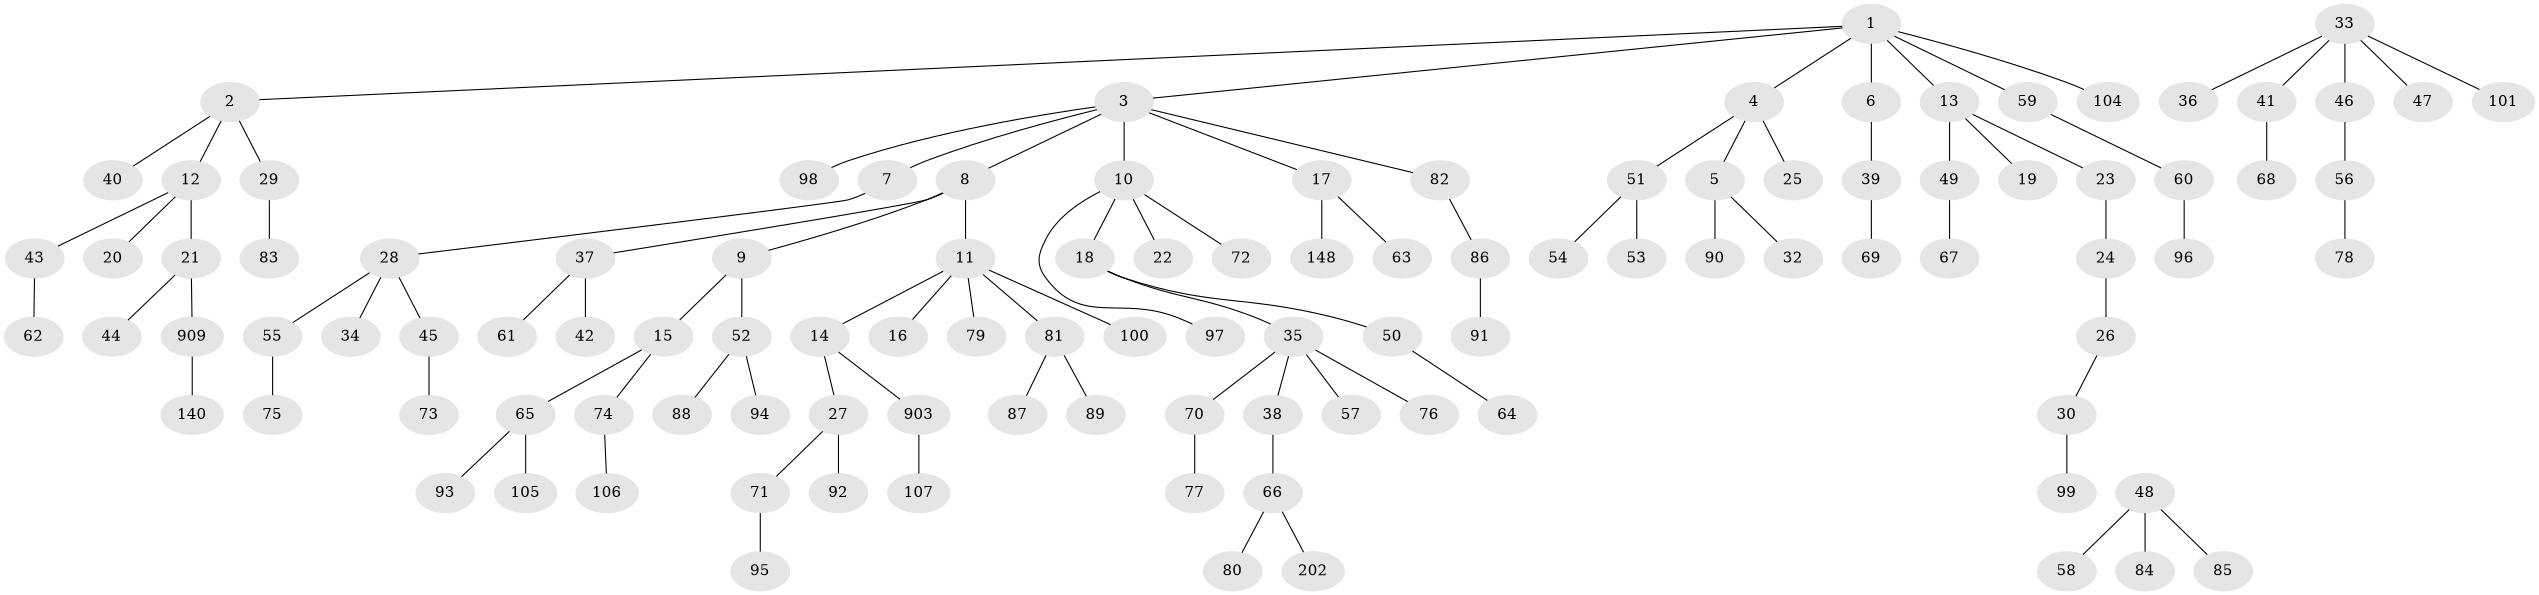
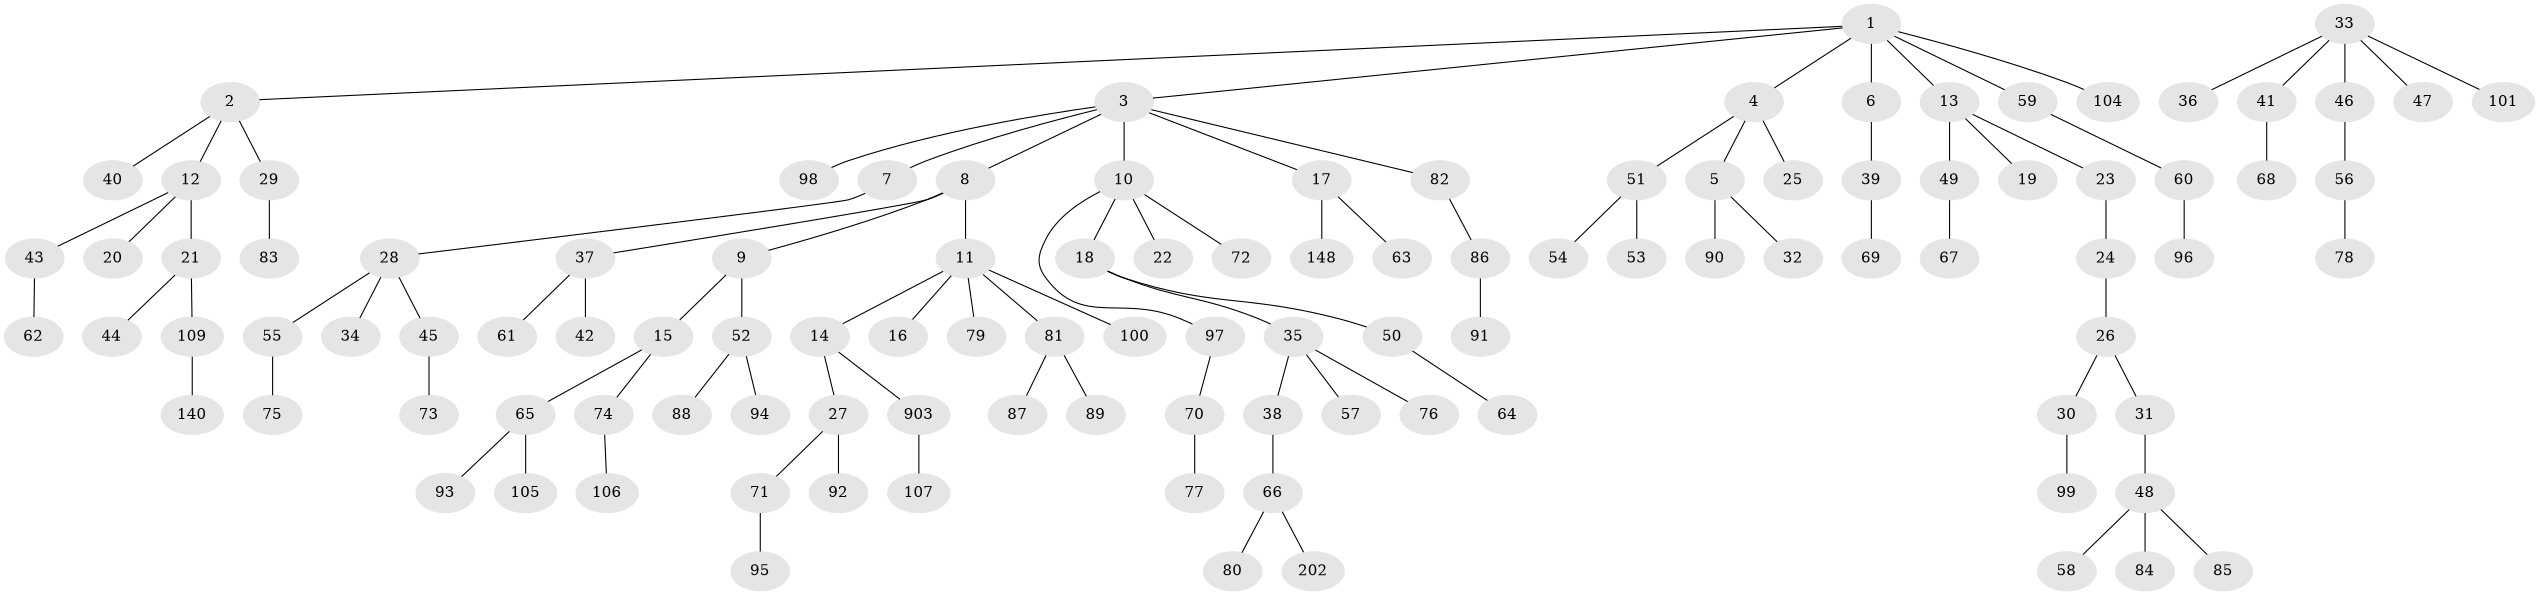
node "909": label "909" -> "109"
edge "35" -- "70": now "97" -- "70"
node "31": added
